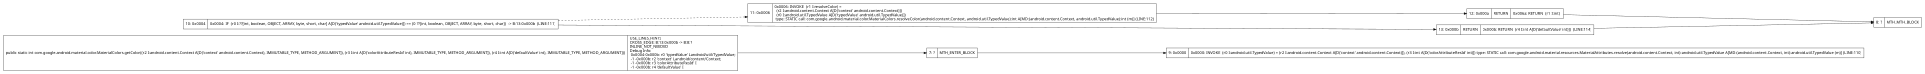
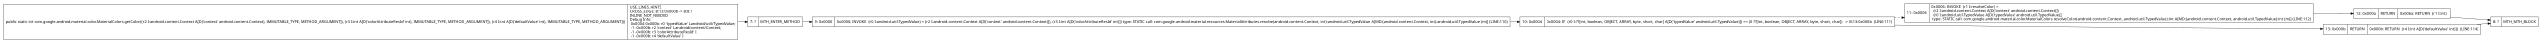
edge "9: 0x0000" -> "10: 0x0004": added
node "7: ?": text "MTH_ENTER_BLOCK" -> "MTH_ENTER_METHOD"
